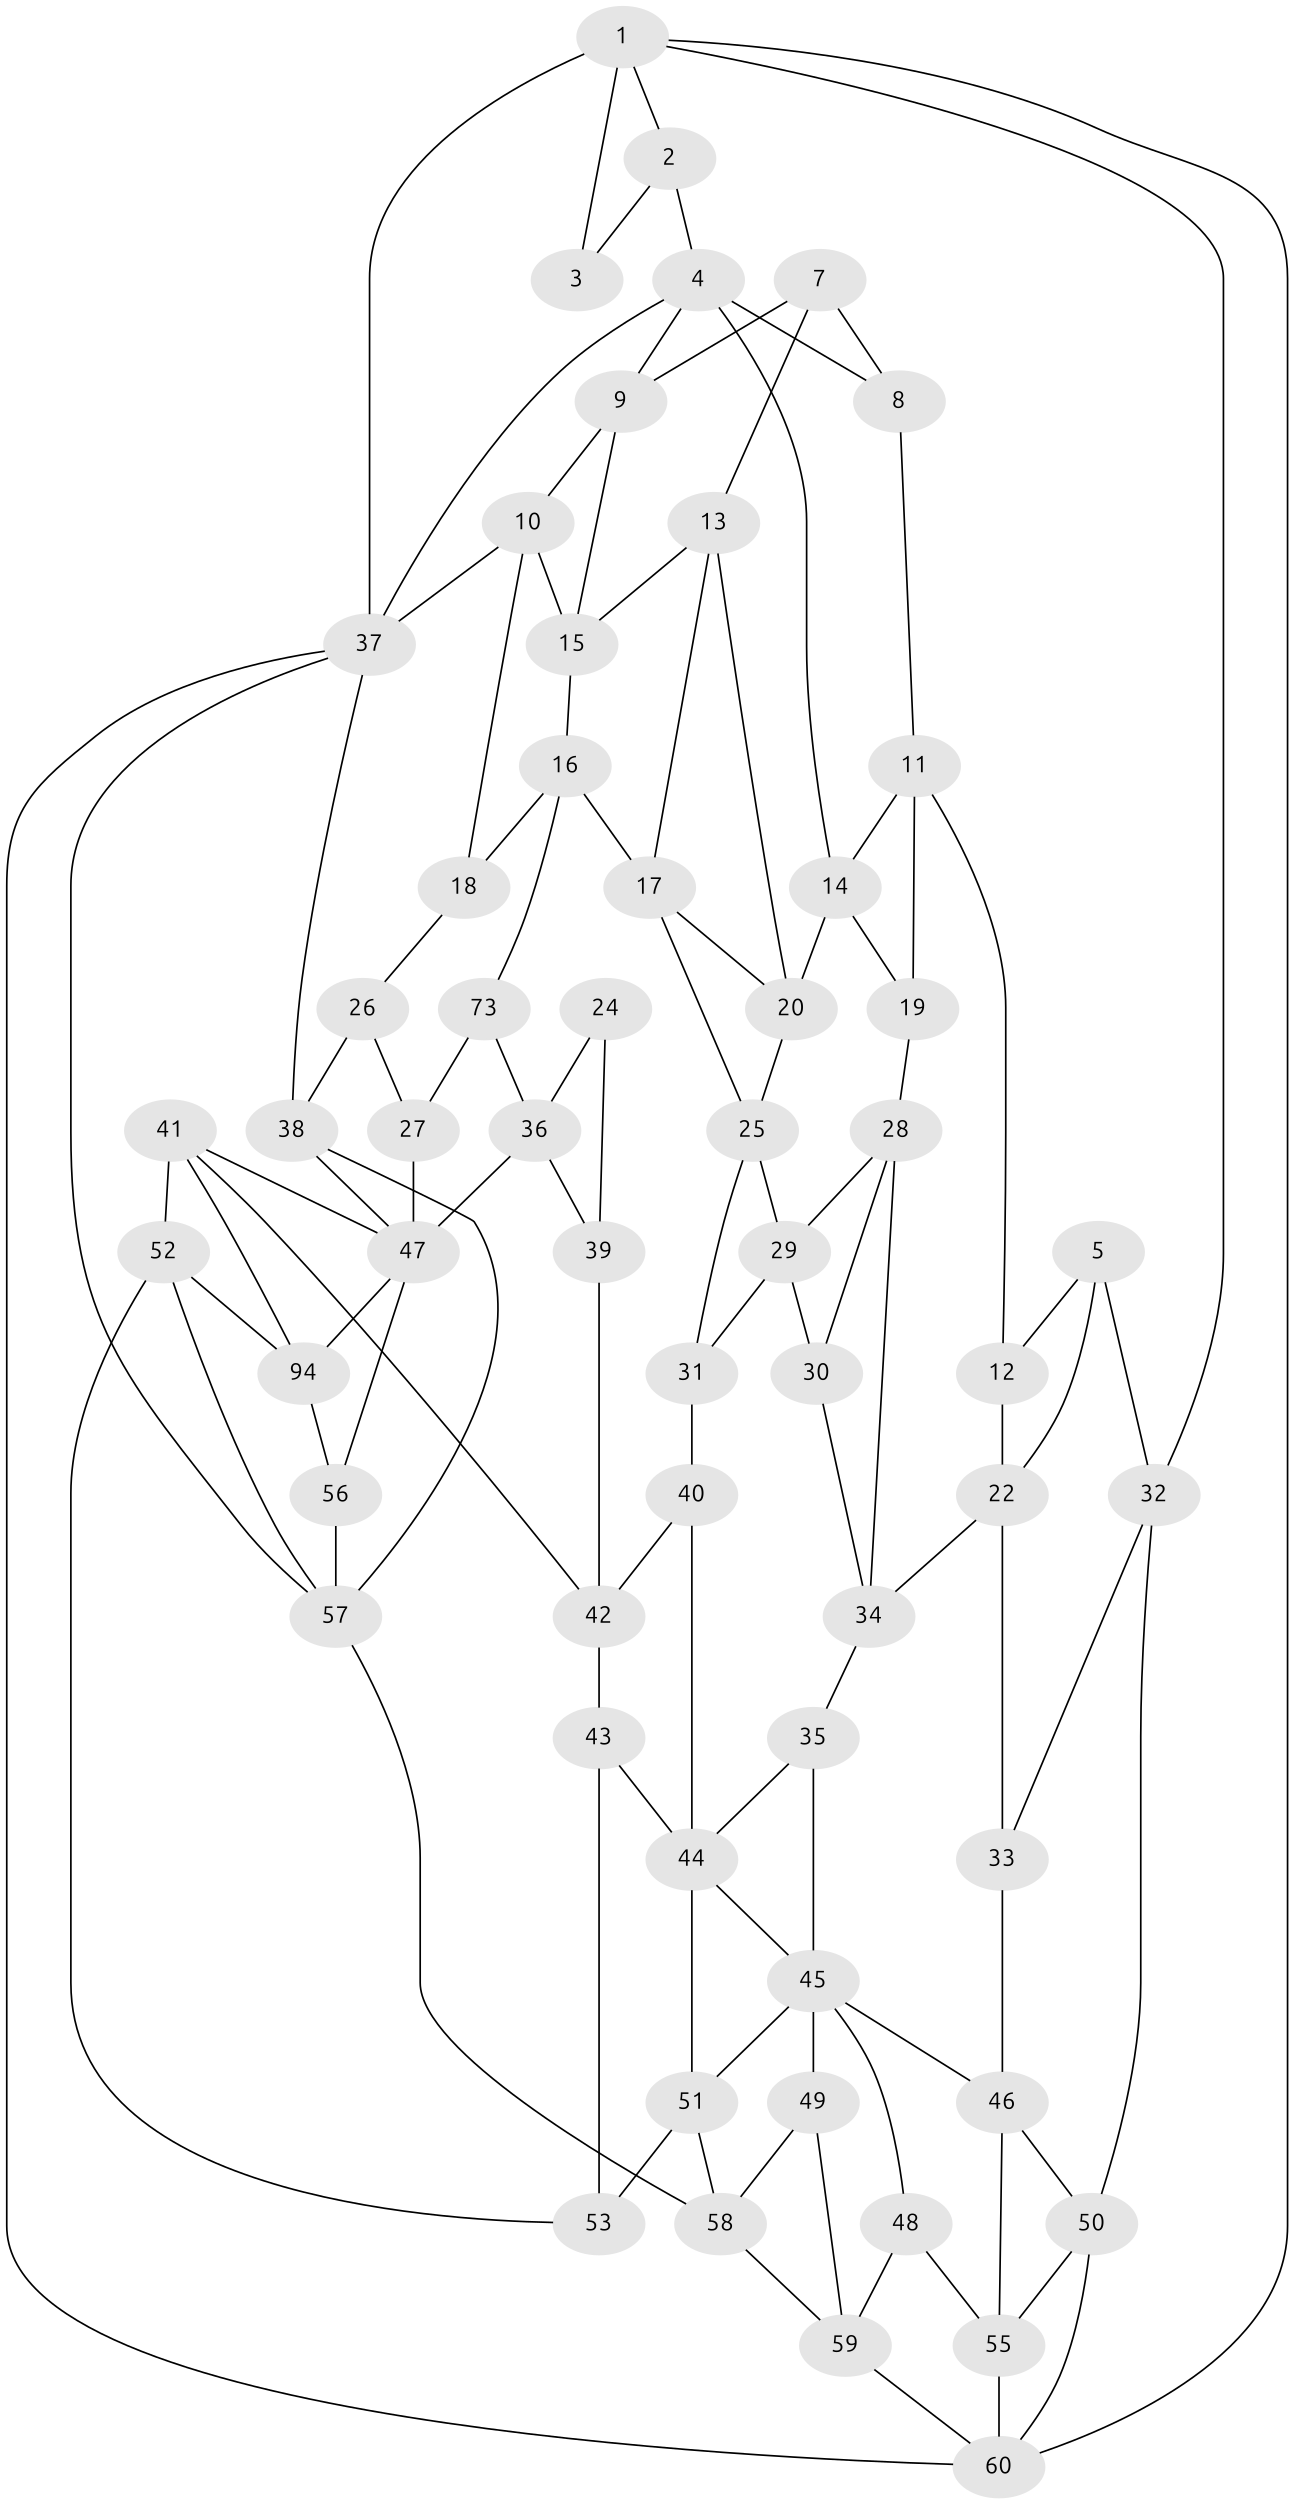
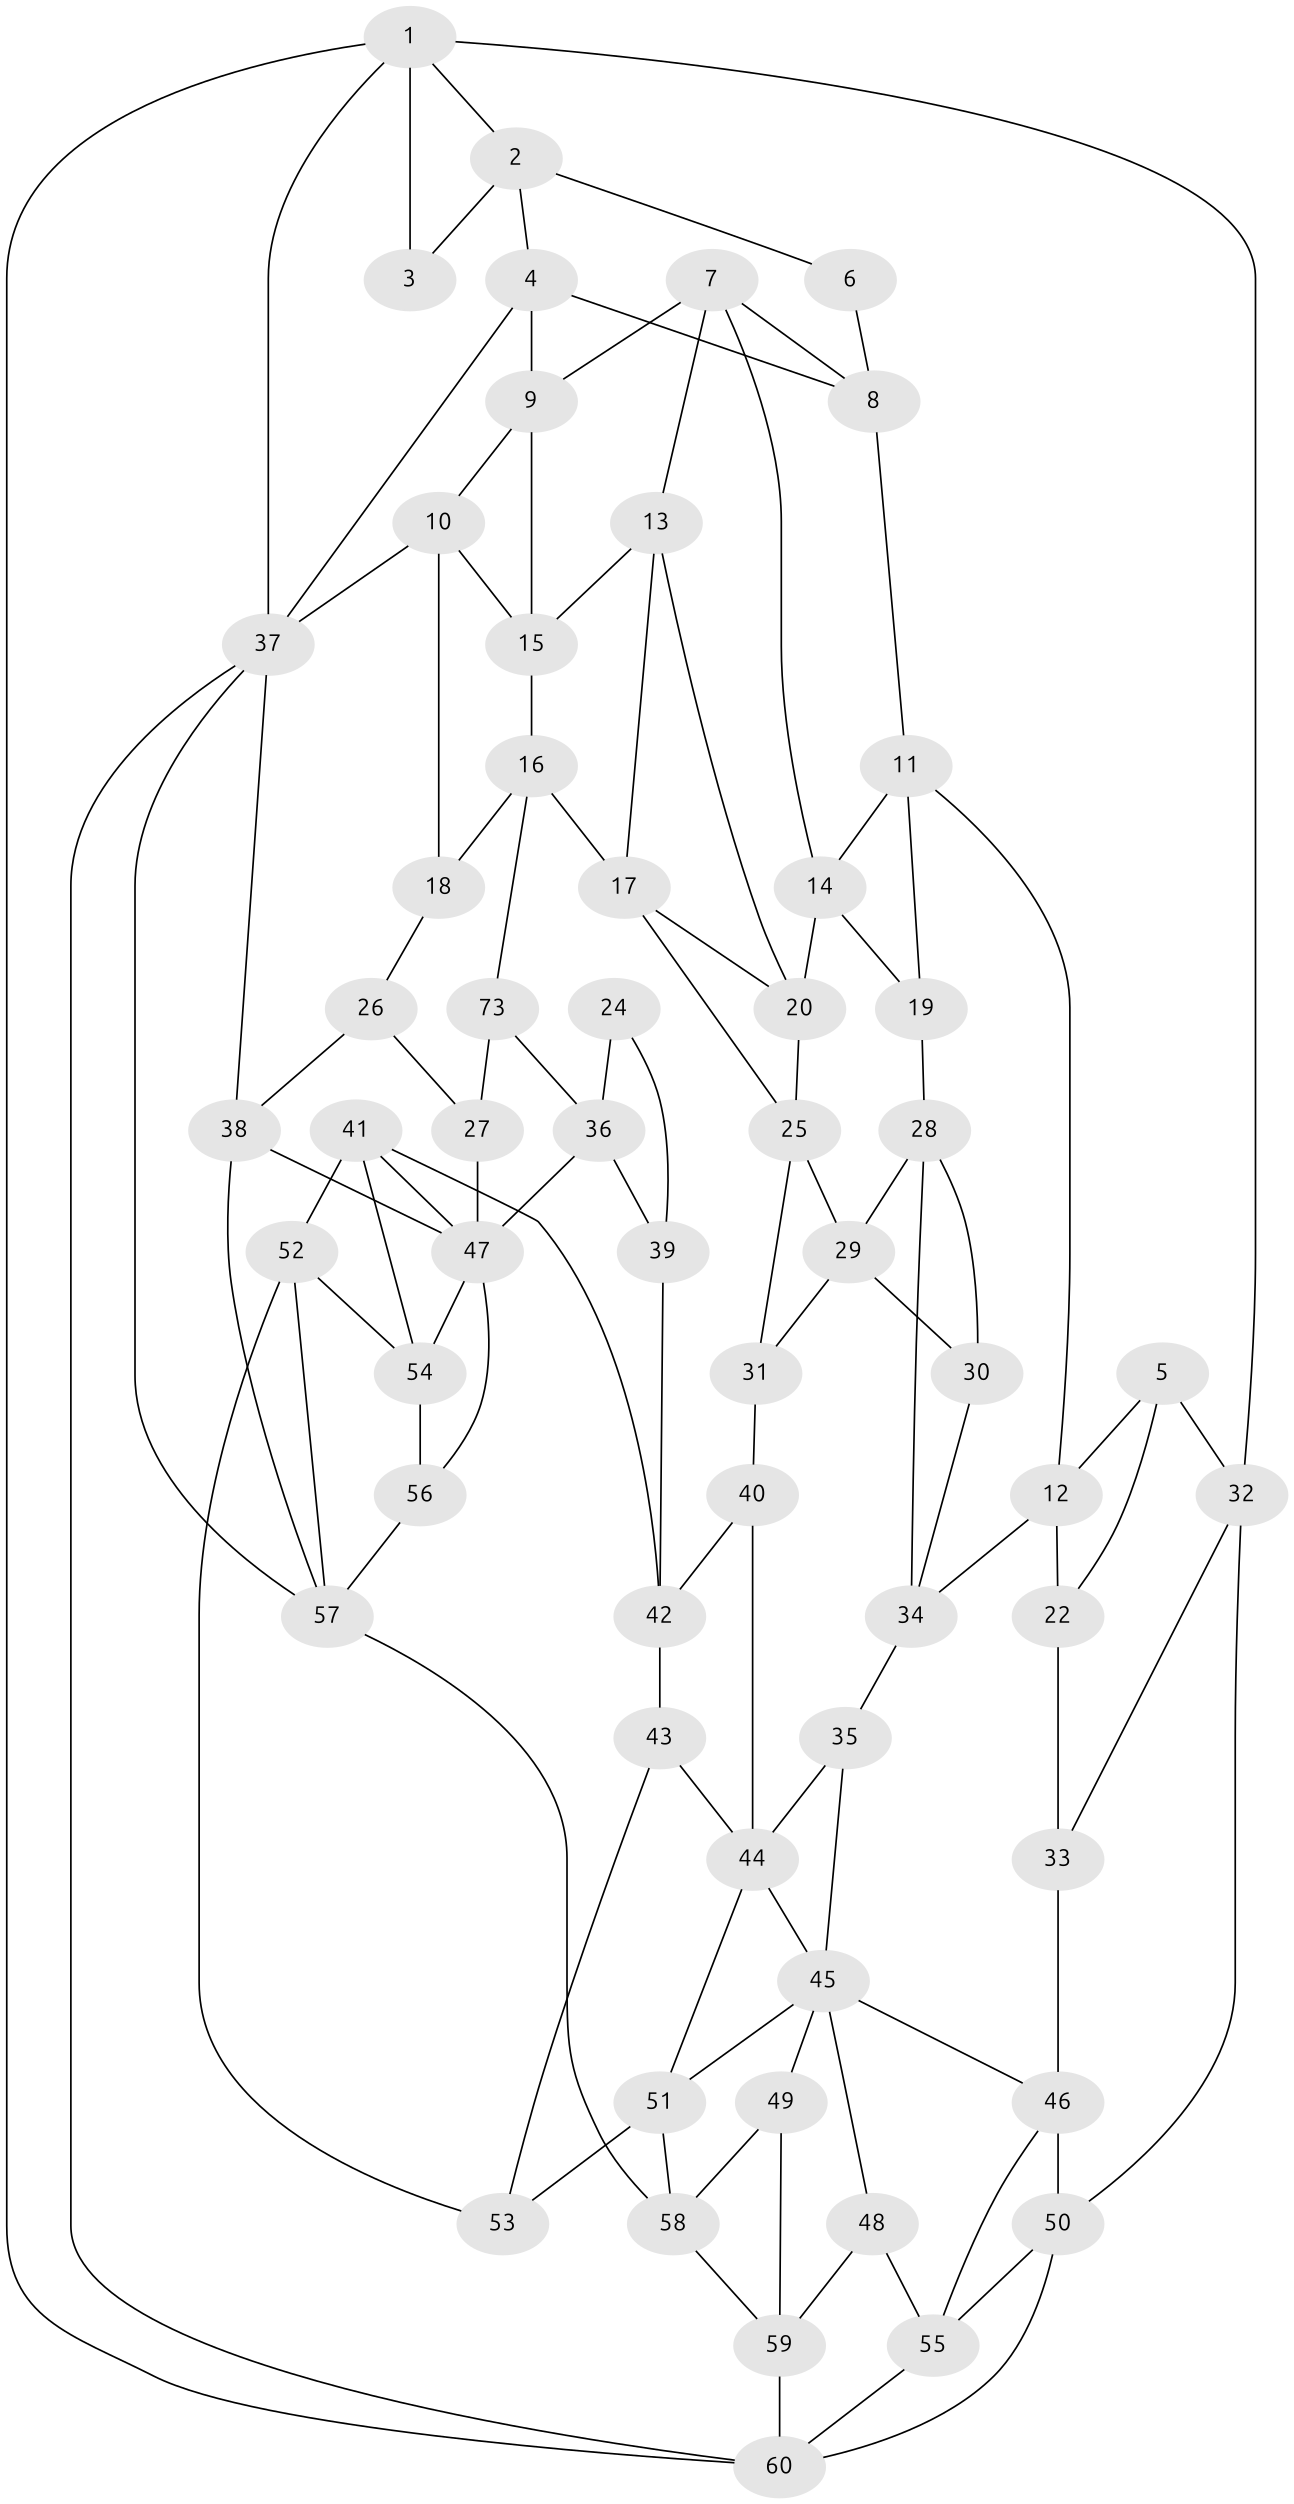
node "6": added
edge "4" -- "14": now "7" -- "14"
node "94": label "94" -> "54"
edge "22" -- "34": now "12" -- "34"
